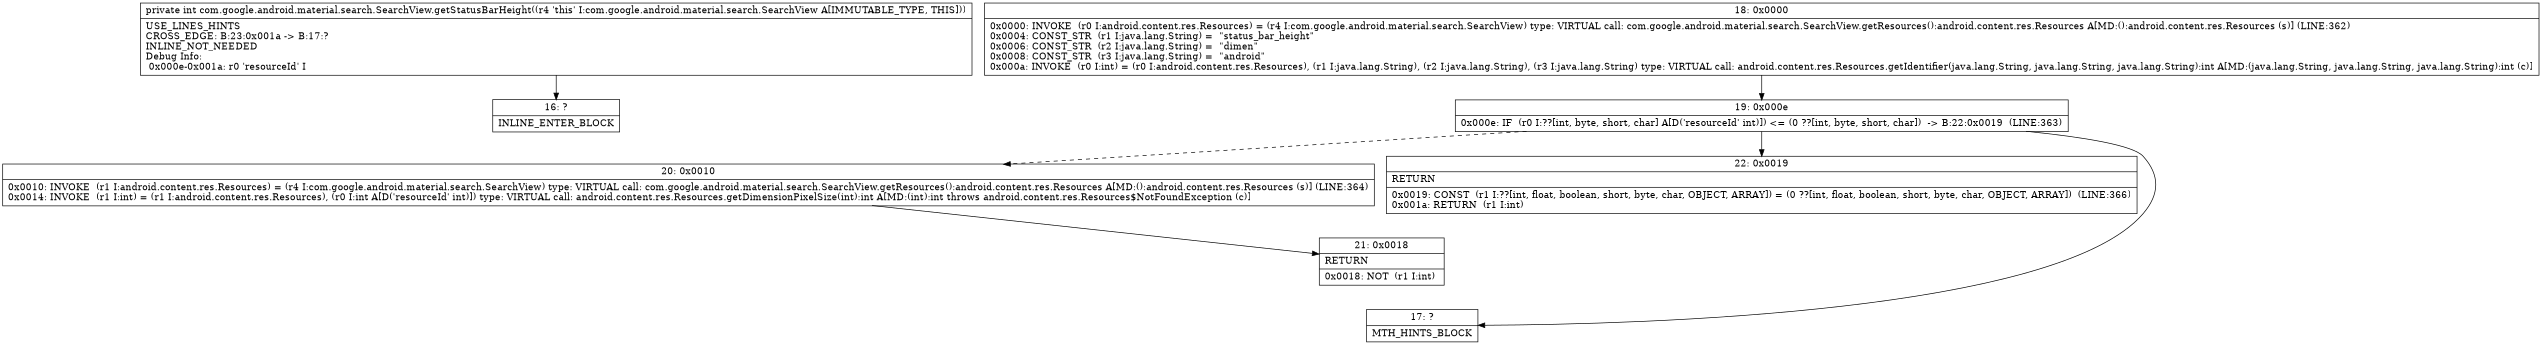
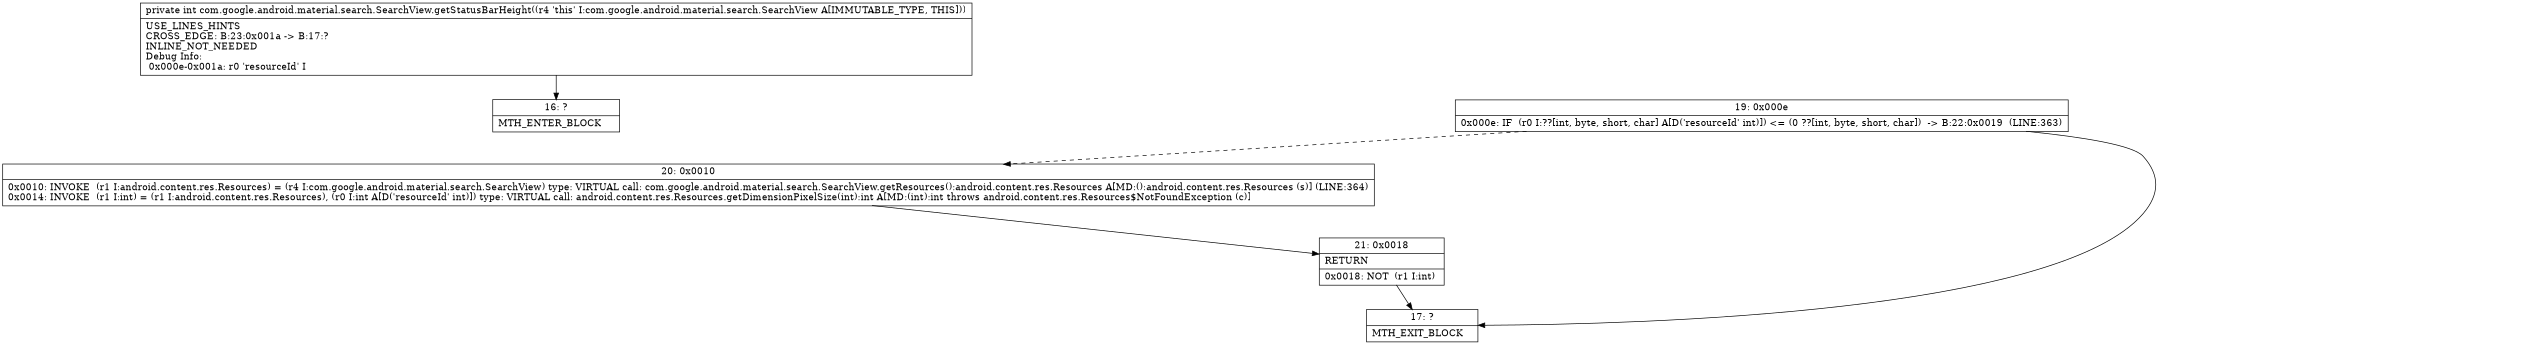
node "18: 0x0000": removed
node "16: ?": text "INLINE_ENTER_BLOCK" -> "MTH_ENTER_BLOCK"
node "22: 0x0019": removed
edge "21: 0x0018" -> "17: ?": added
node "17: ?": text "MTH_HINTS_BLOCK" -> "MTH_EXIT_BLOCK"
